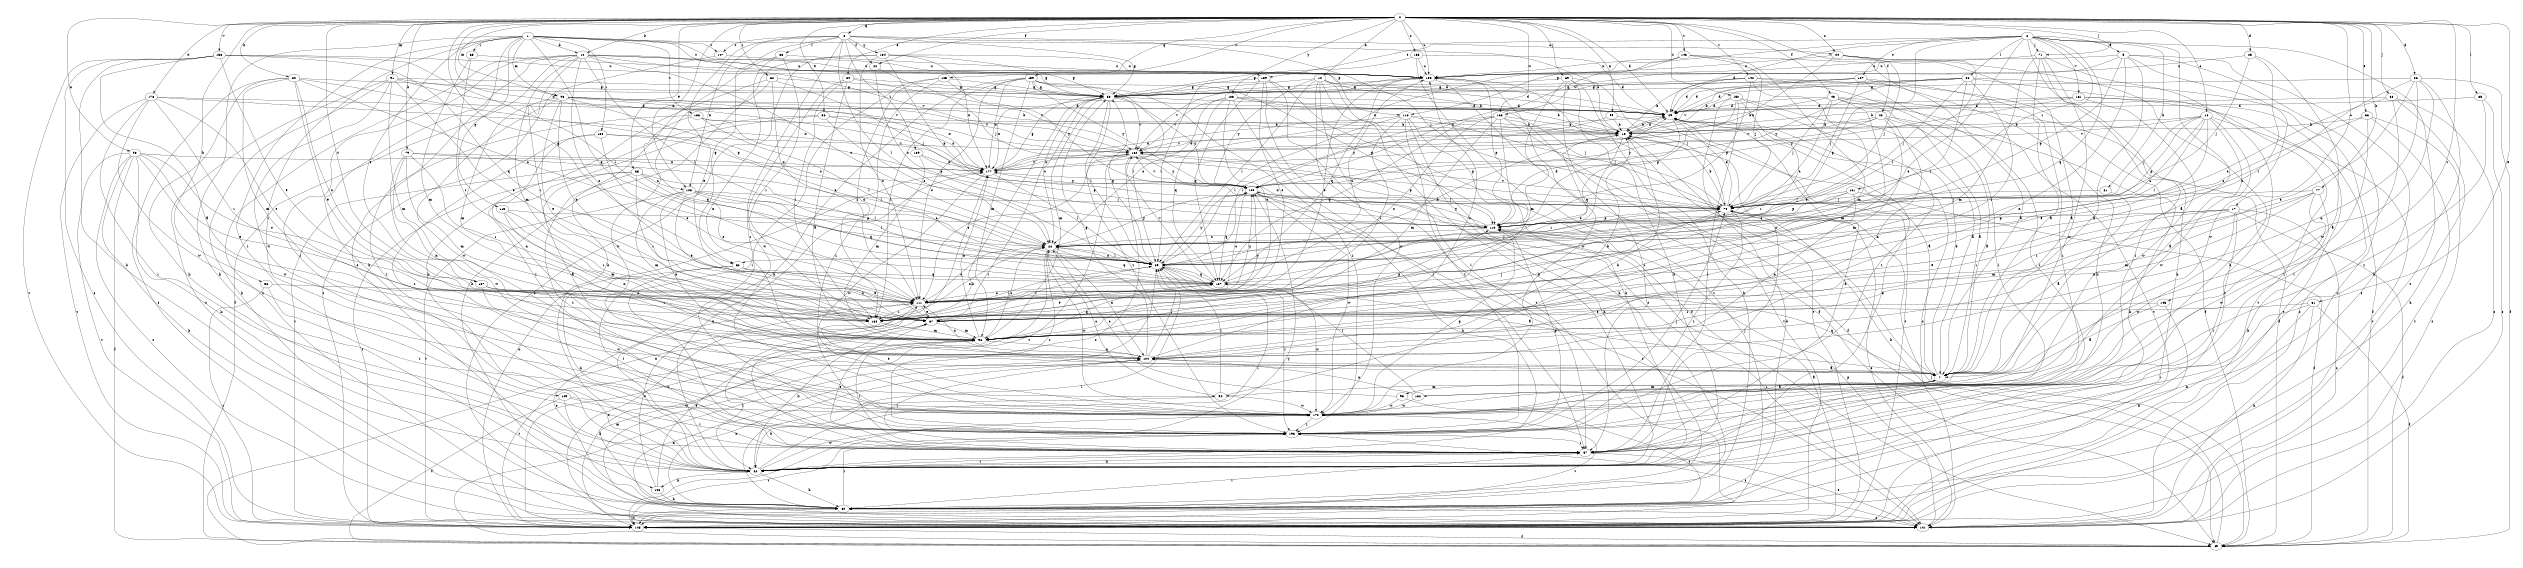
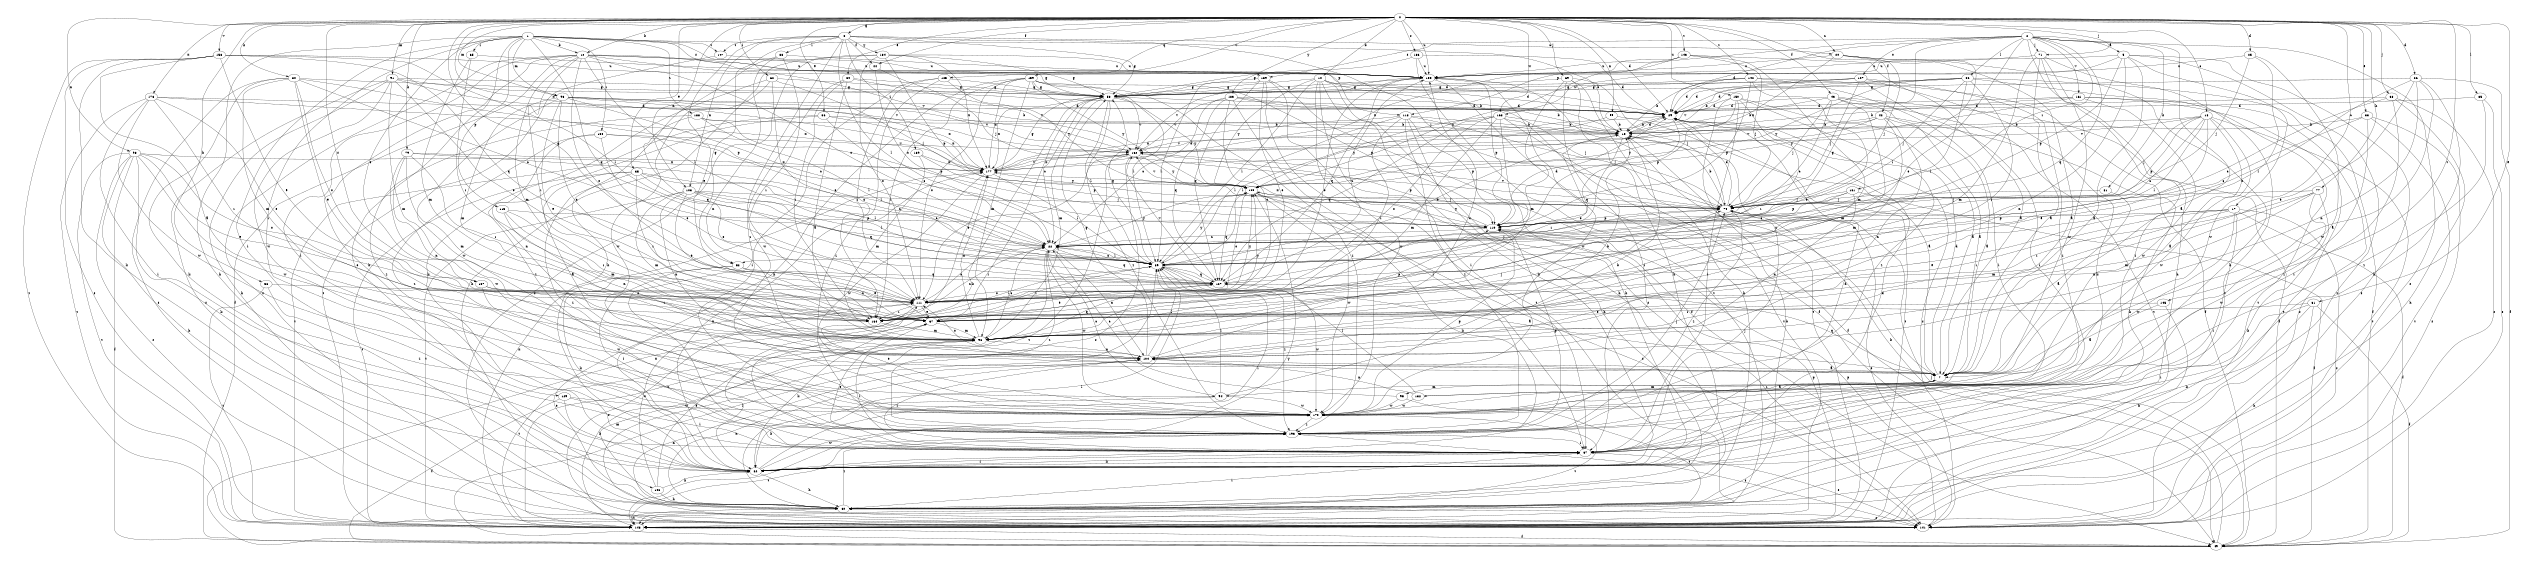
edge "35" -> "103": now "35" -> "22"
edge "148" -> "119": label "a" -> "p"
edge "82" -> "106": reversed
